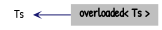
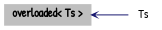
edge "overloaded< Ts >" -> "Ts": reversed
